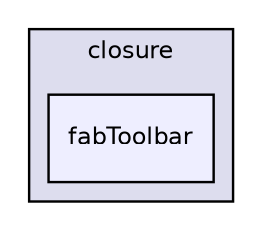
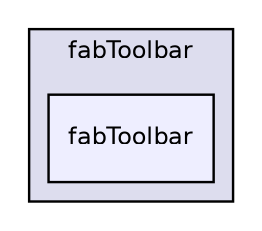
cluster "closure": label "closure" -> "fabToolbar"
